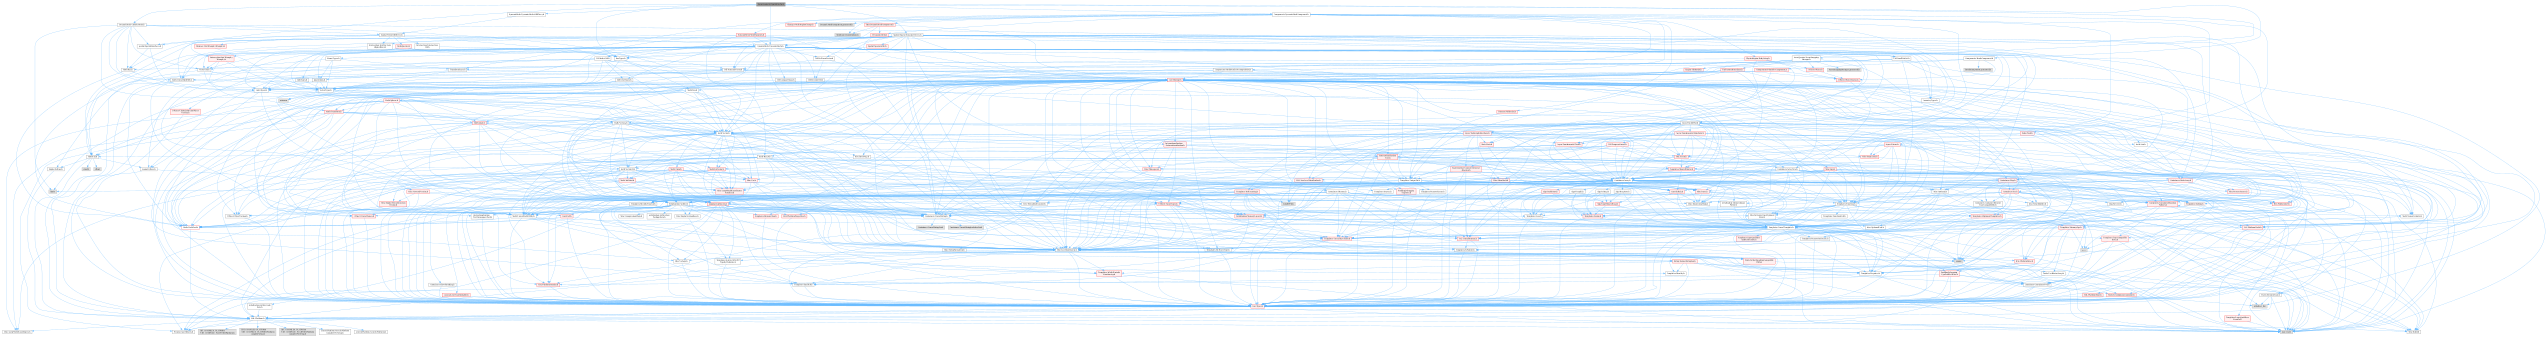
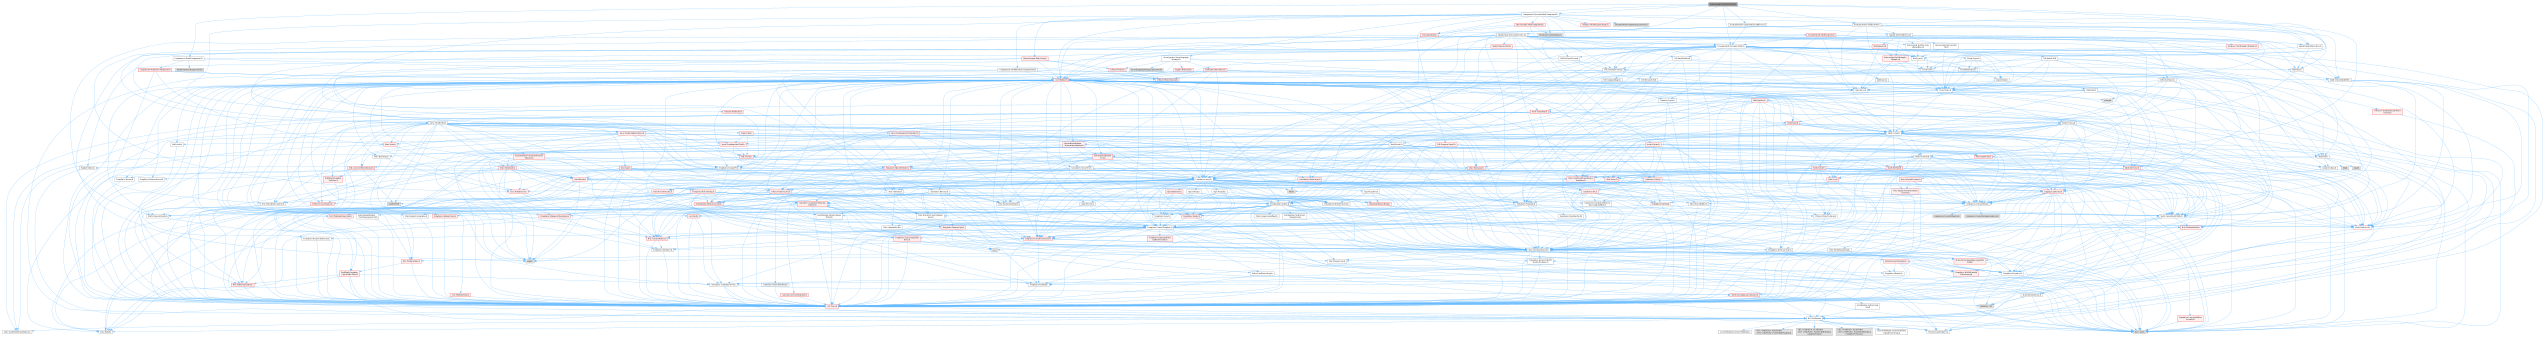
edge "Spatial/MeshAABBTree3.h" -> "DynamicMesh/DynamicMesh3.h": now "DynamicMesh/DynamicMeshAABBTree3.h" -> "DynamicMesh/DynamicMesh3.h"
edge "Serialization/MemoryImage Writer.h" -> "Serialization/MemoryLayout.h": reversed
node "Misc/VarArgs.h": label "Misc/VarArgs.h" -> "Misc/MemoryOps.h"
